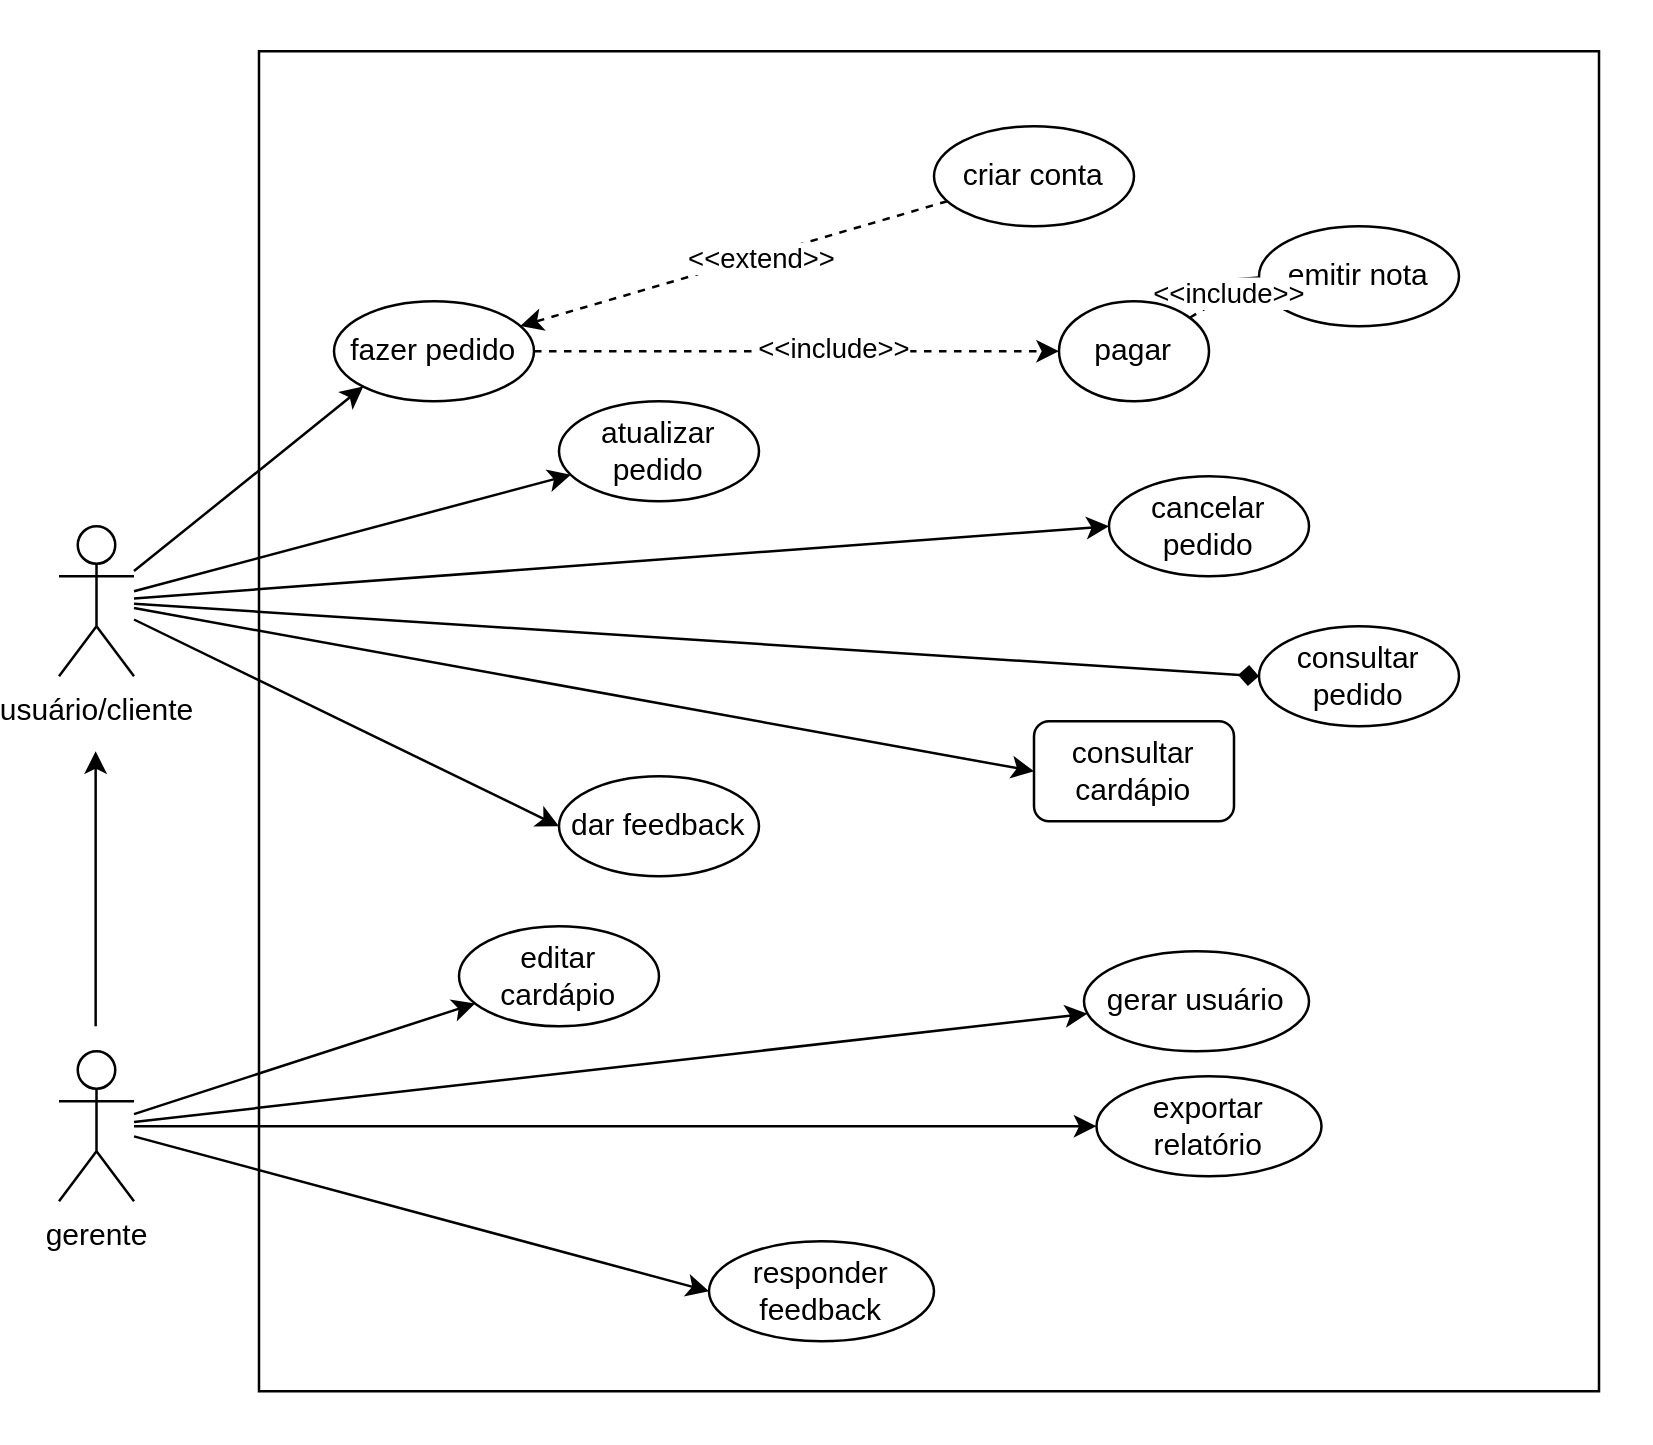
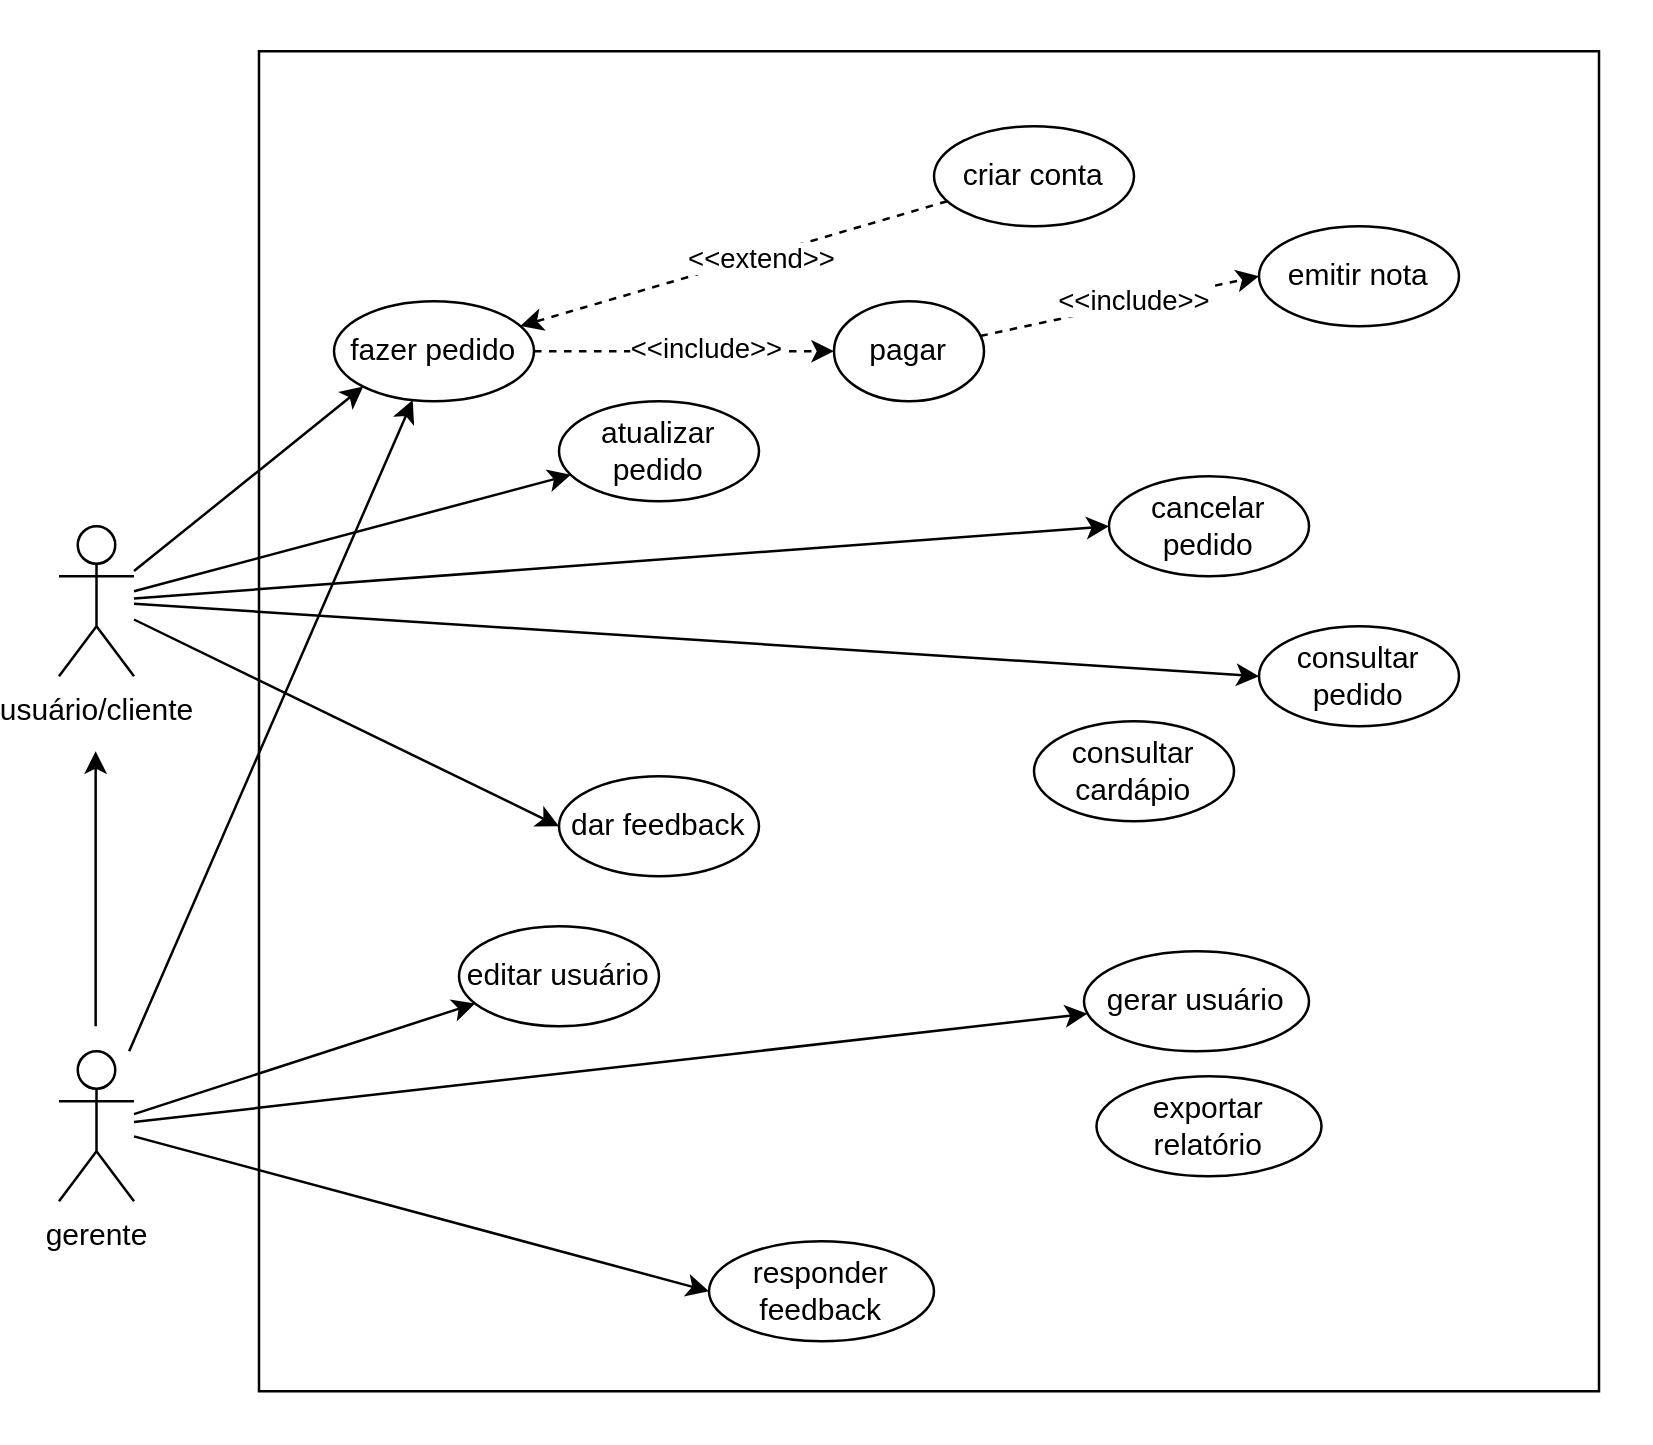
node "pagar": moved (1134, 351) -> (909, 351)
edge "usuário/cliente" -> "consultar pedido": arrowhead diamond -> classic
edge "usuário/cliente" -> "consultar cardápio": removed
node "consultar cardápio": shape rounded rectangle -> ellipse
node "editar cardápio": label "editar cardápio" -> "editar usuário"
edge "gerente" -> "exportar relatório": now "gerente" -> "fazer pedido"
